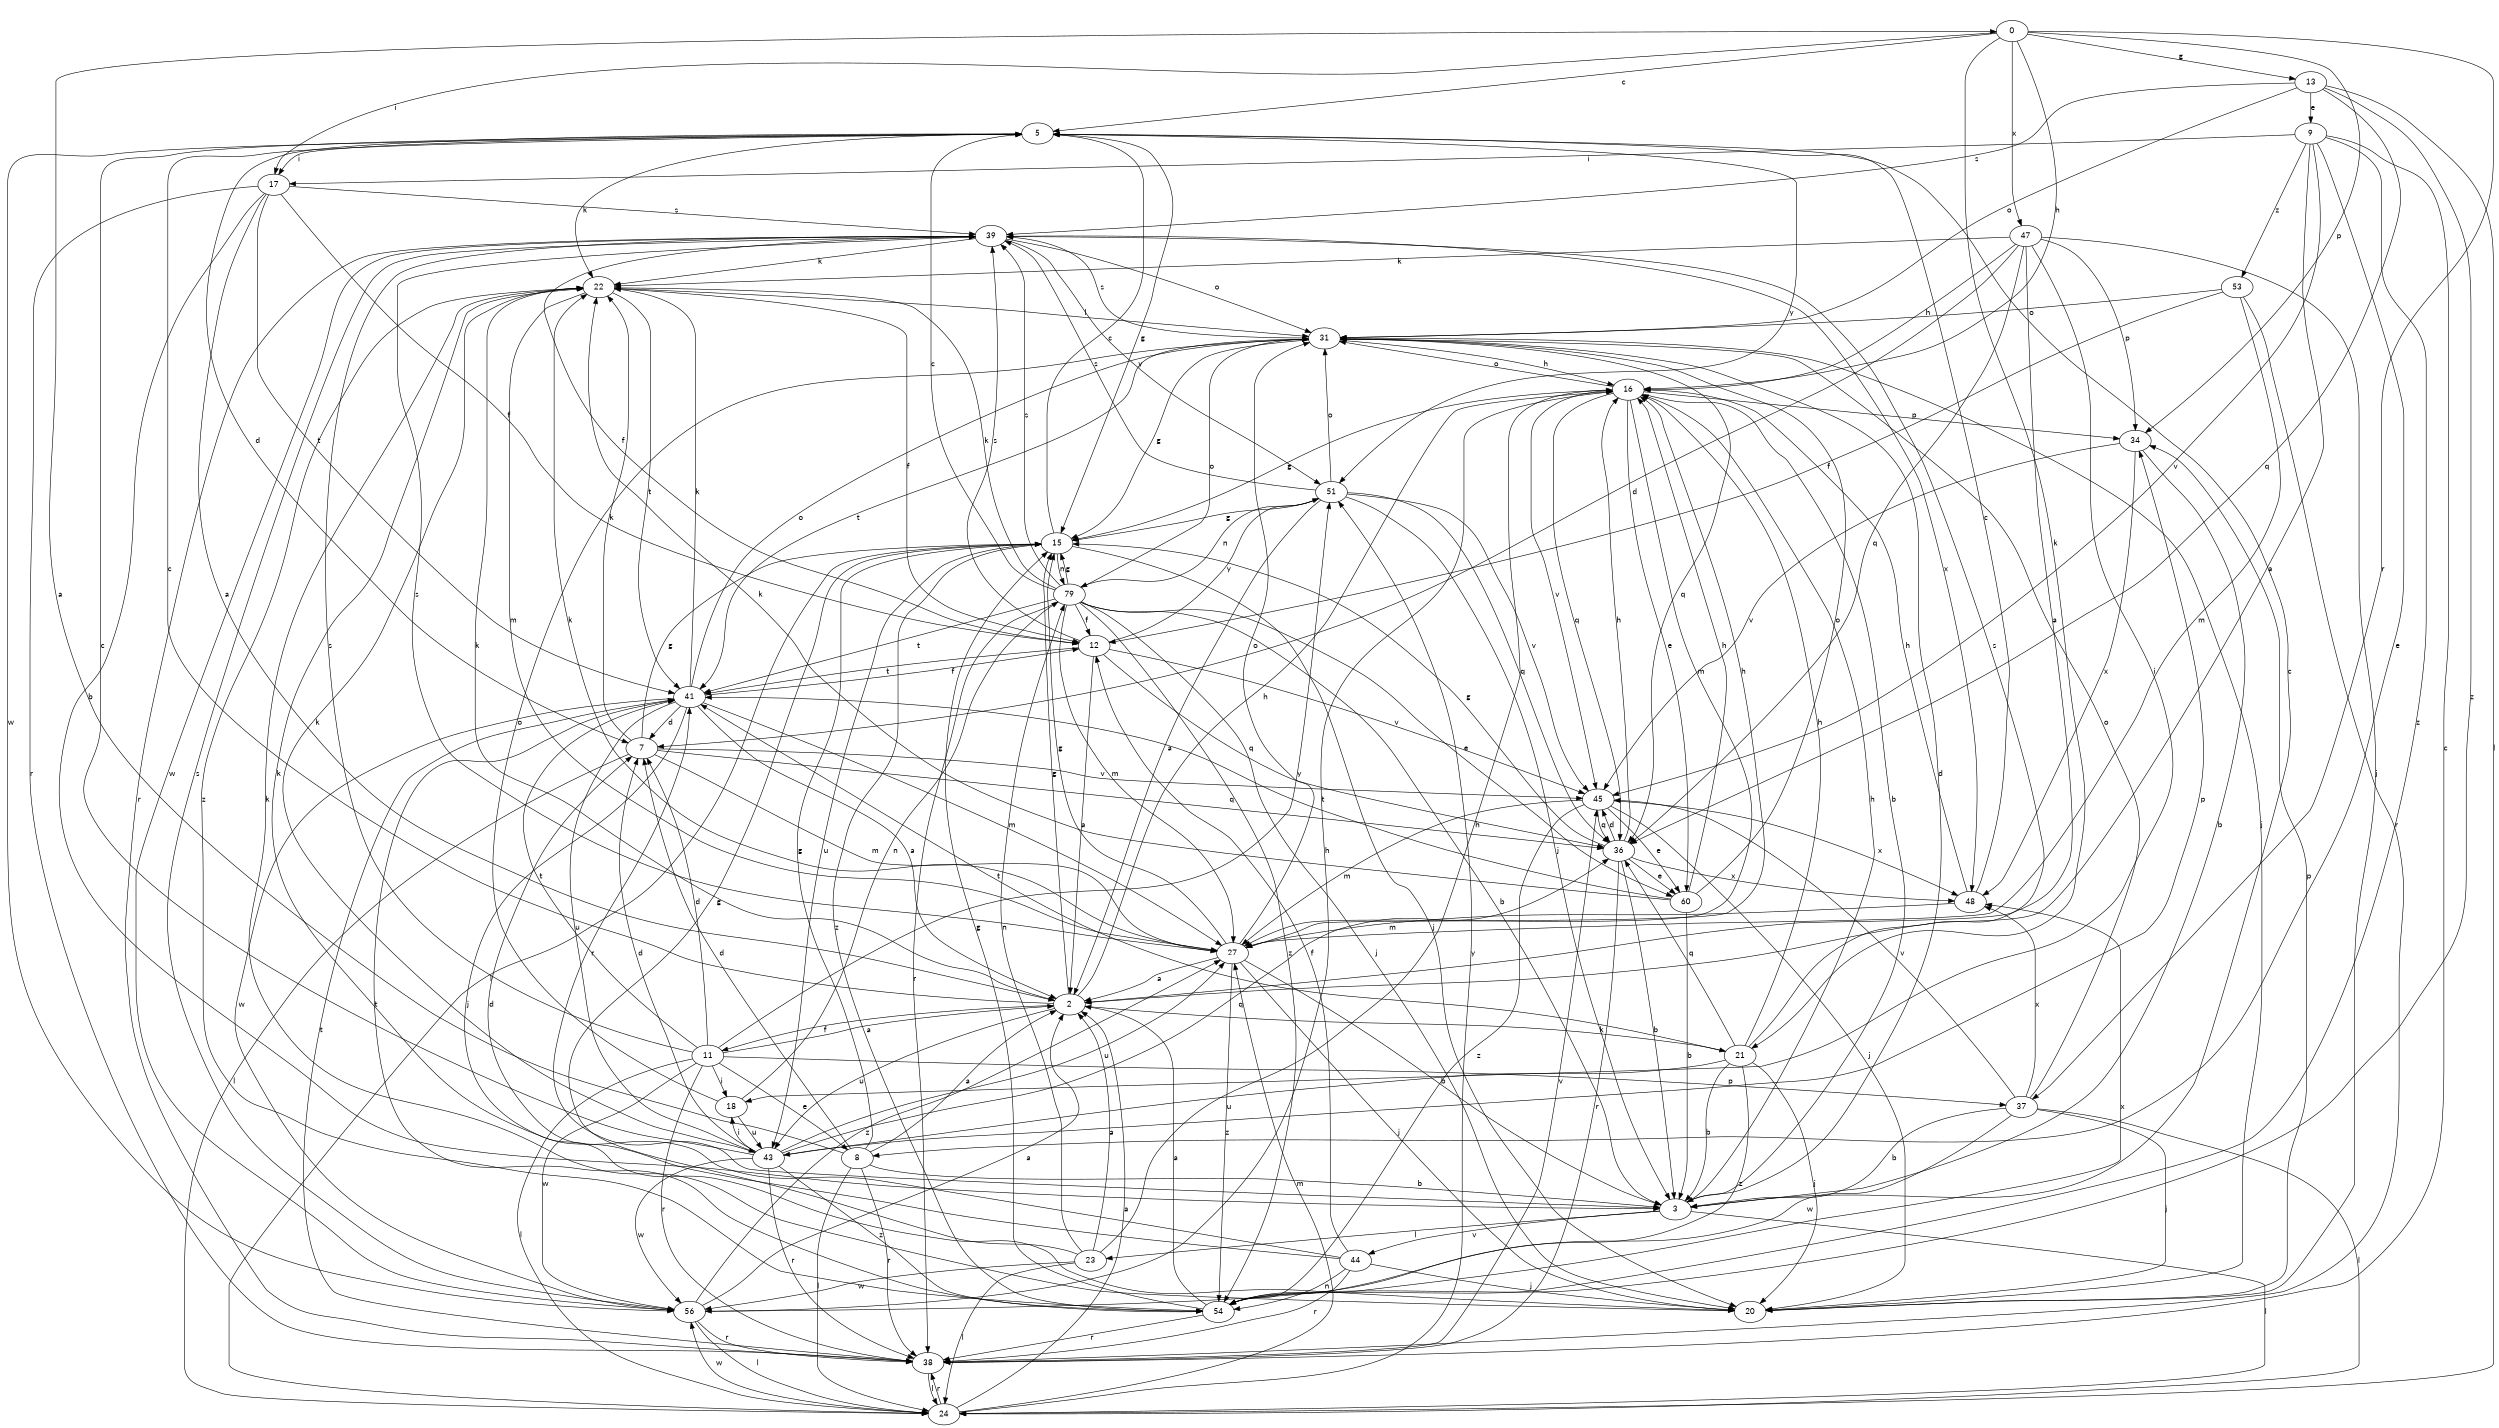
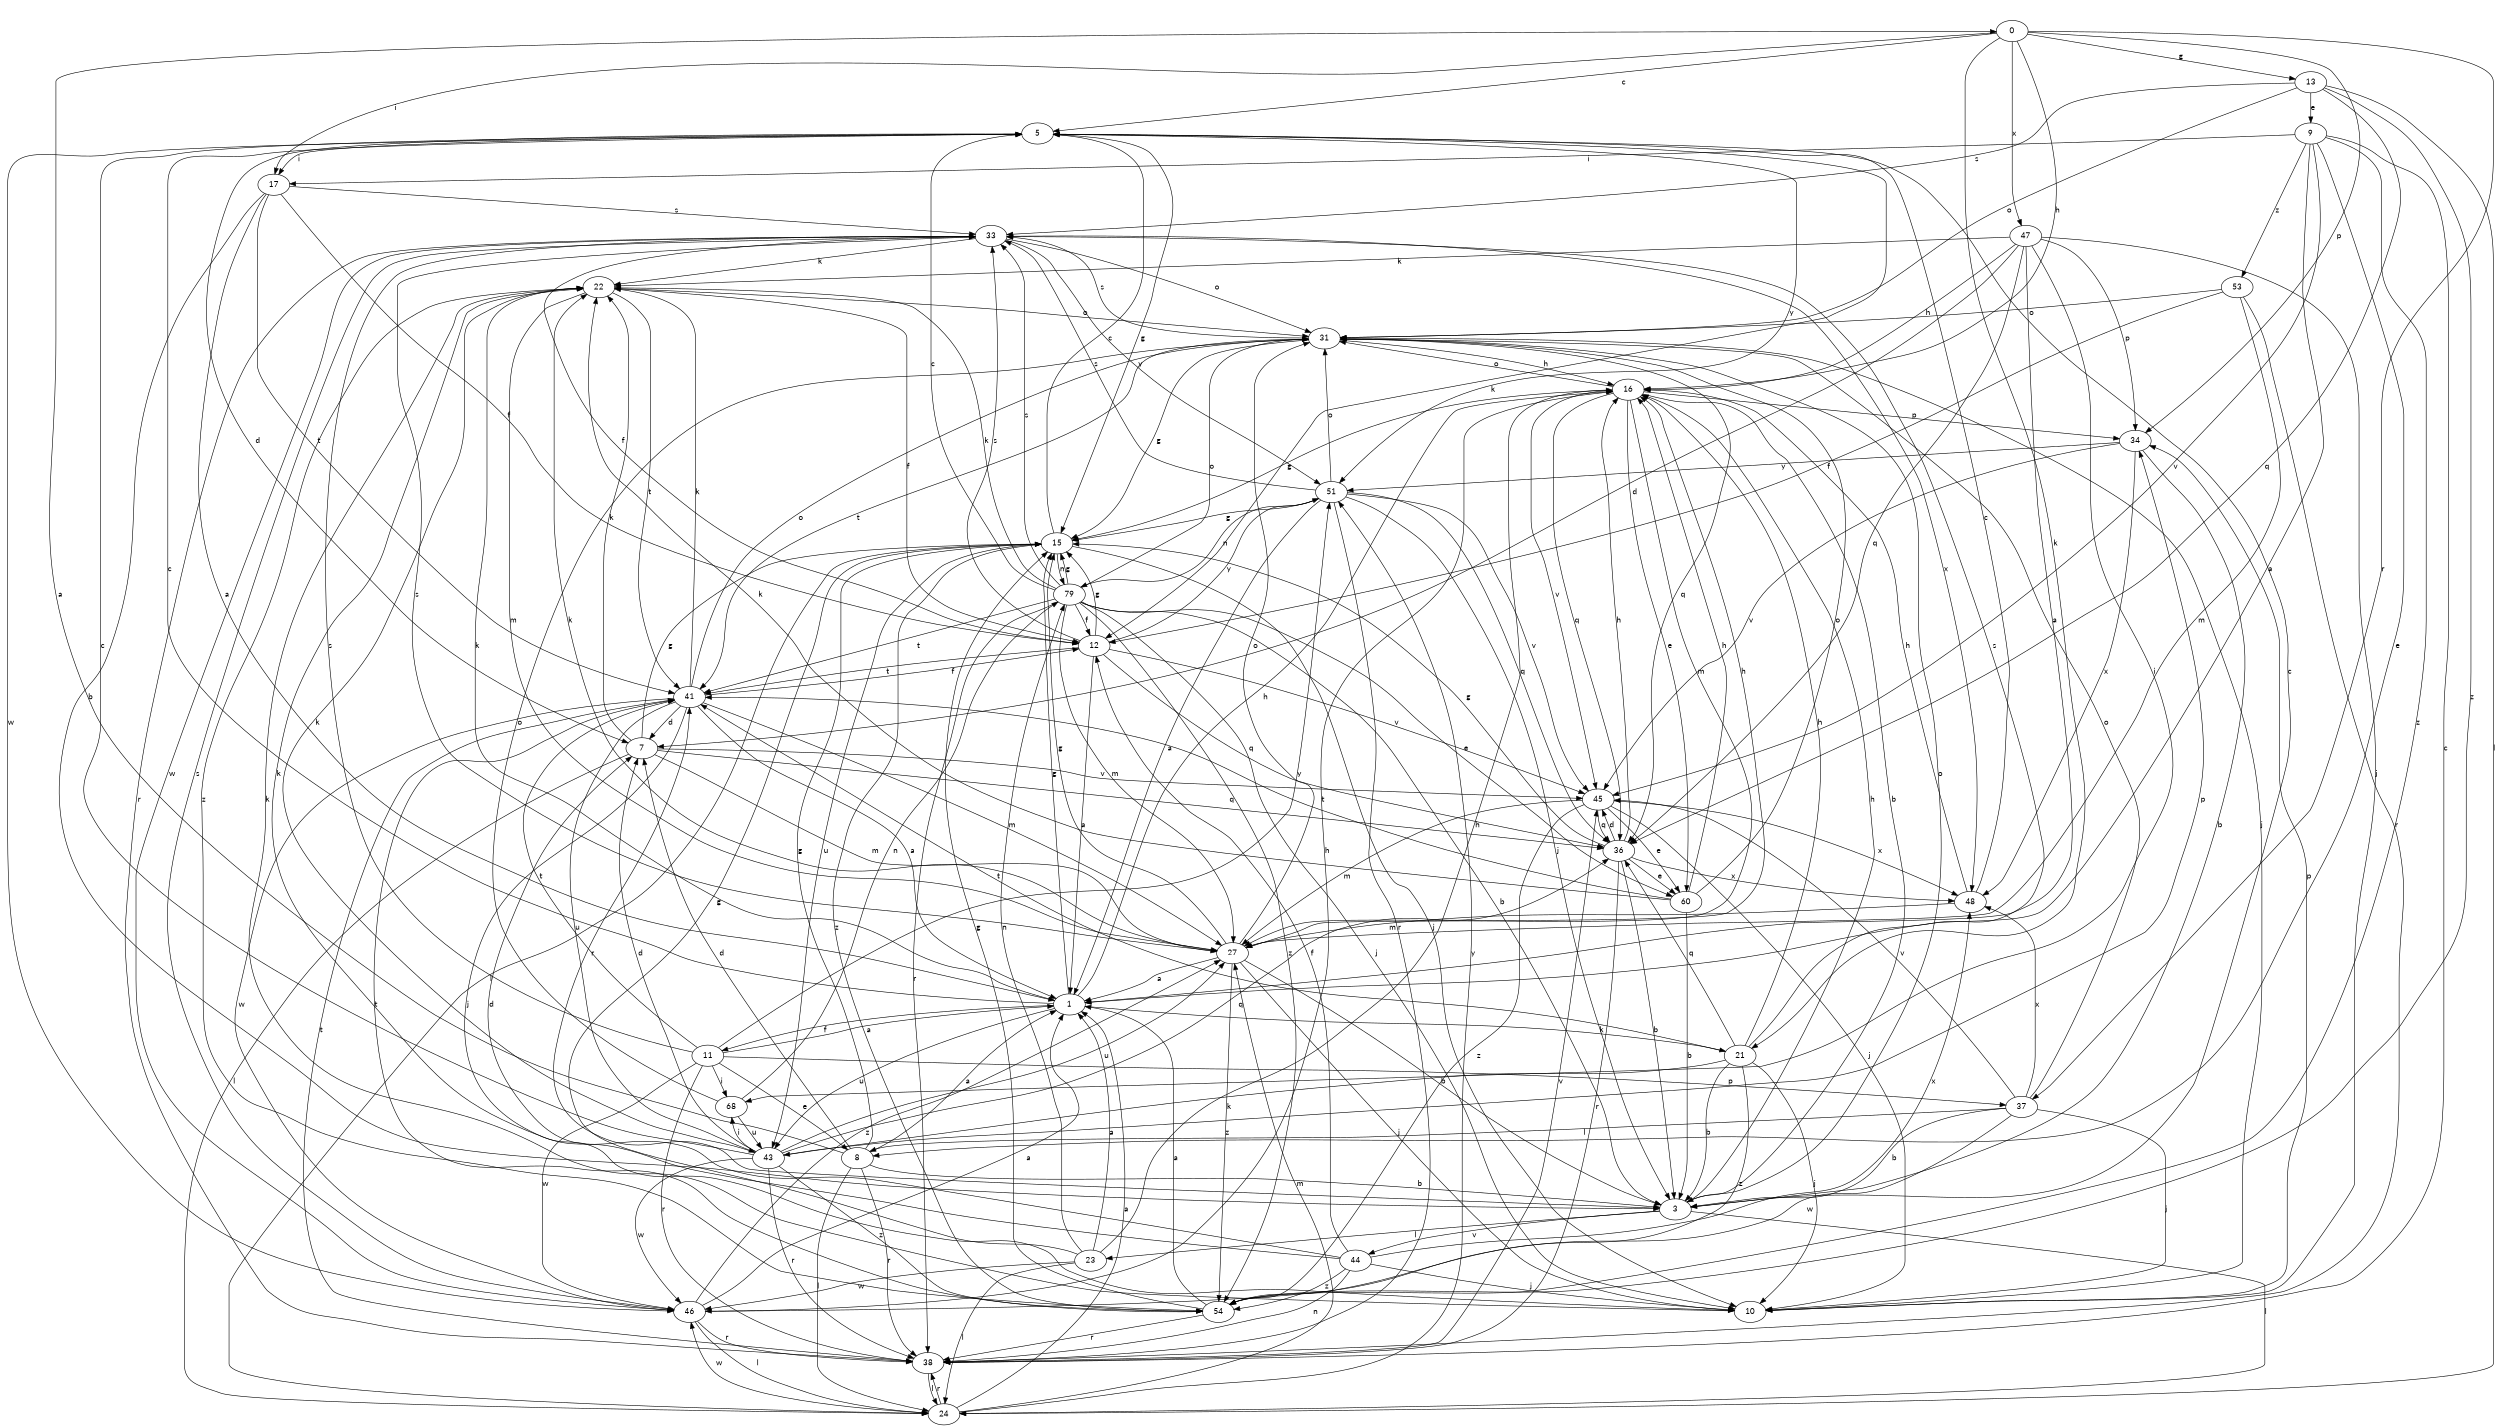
edge "5" -> "22": now "5" -> "12"
node "39": label "39" -> "33"
edge "22" -> "31": label "l" -> "o"
edge "34" -> "51": added, label "y"
edge "12" -> "15": added, label "g"
edge "3" -> "31": label "d" -> "o"
edge "11" -> "7": removed, label "d"
node "2": label "2" -> "1"
edge "17" -> "38": now "51" -> "38"
node "18": label "18" -> "68"
edge "21" -> "43": label "u" -> "k"
edge "54" -> "48": now "44" -> "48"
edge "44" -> "54": label "n" -> "z"
node "56": label "56" -> "46"
edge "44" -> "38": label "r" -> "n"
node "20": label "20" -> "10"
edge "11" -> "24": removed, label "l"
edge "37" -> "24": now "37" -> "8"
